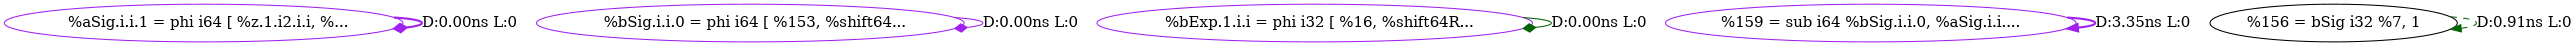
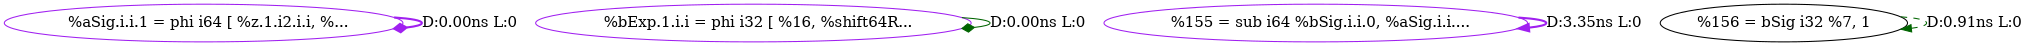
node "%bSig.i.i.0 = phi i64 [ %153, %shift64...": removed
node "%159 = sub i64 %bSig.i.i.0, %aSig.i.i....": label "%159 = sub i64 %bSig.i.i.0, %aSig.i.i...." -> "%155 = sub i64 %bSig.i.i.0, %aSig.i.i...."
